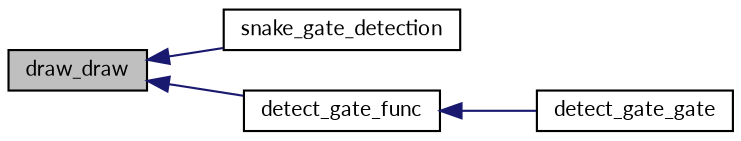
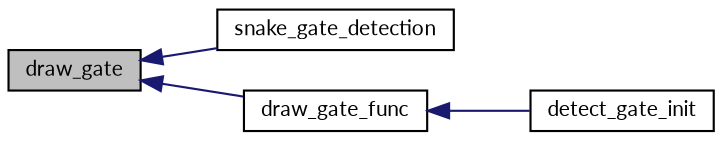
node "draw_draw": label "draw_draw" -> "draw_gate"
node "detect_gate_func": label "detect_gate_func" -> "draw_gate_func"
node "detect_gate_gate": label "detect_gate_gate" -> "detect_gate_init"
